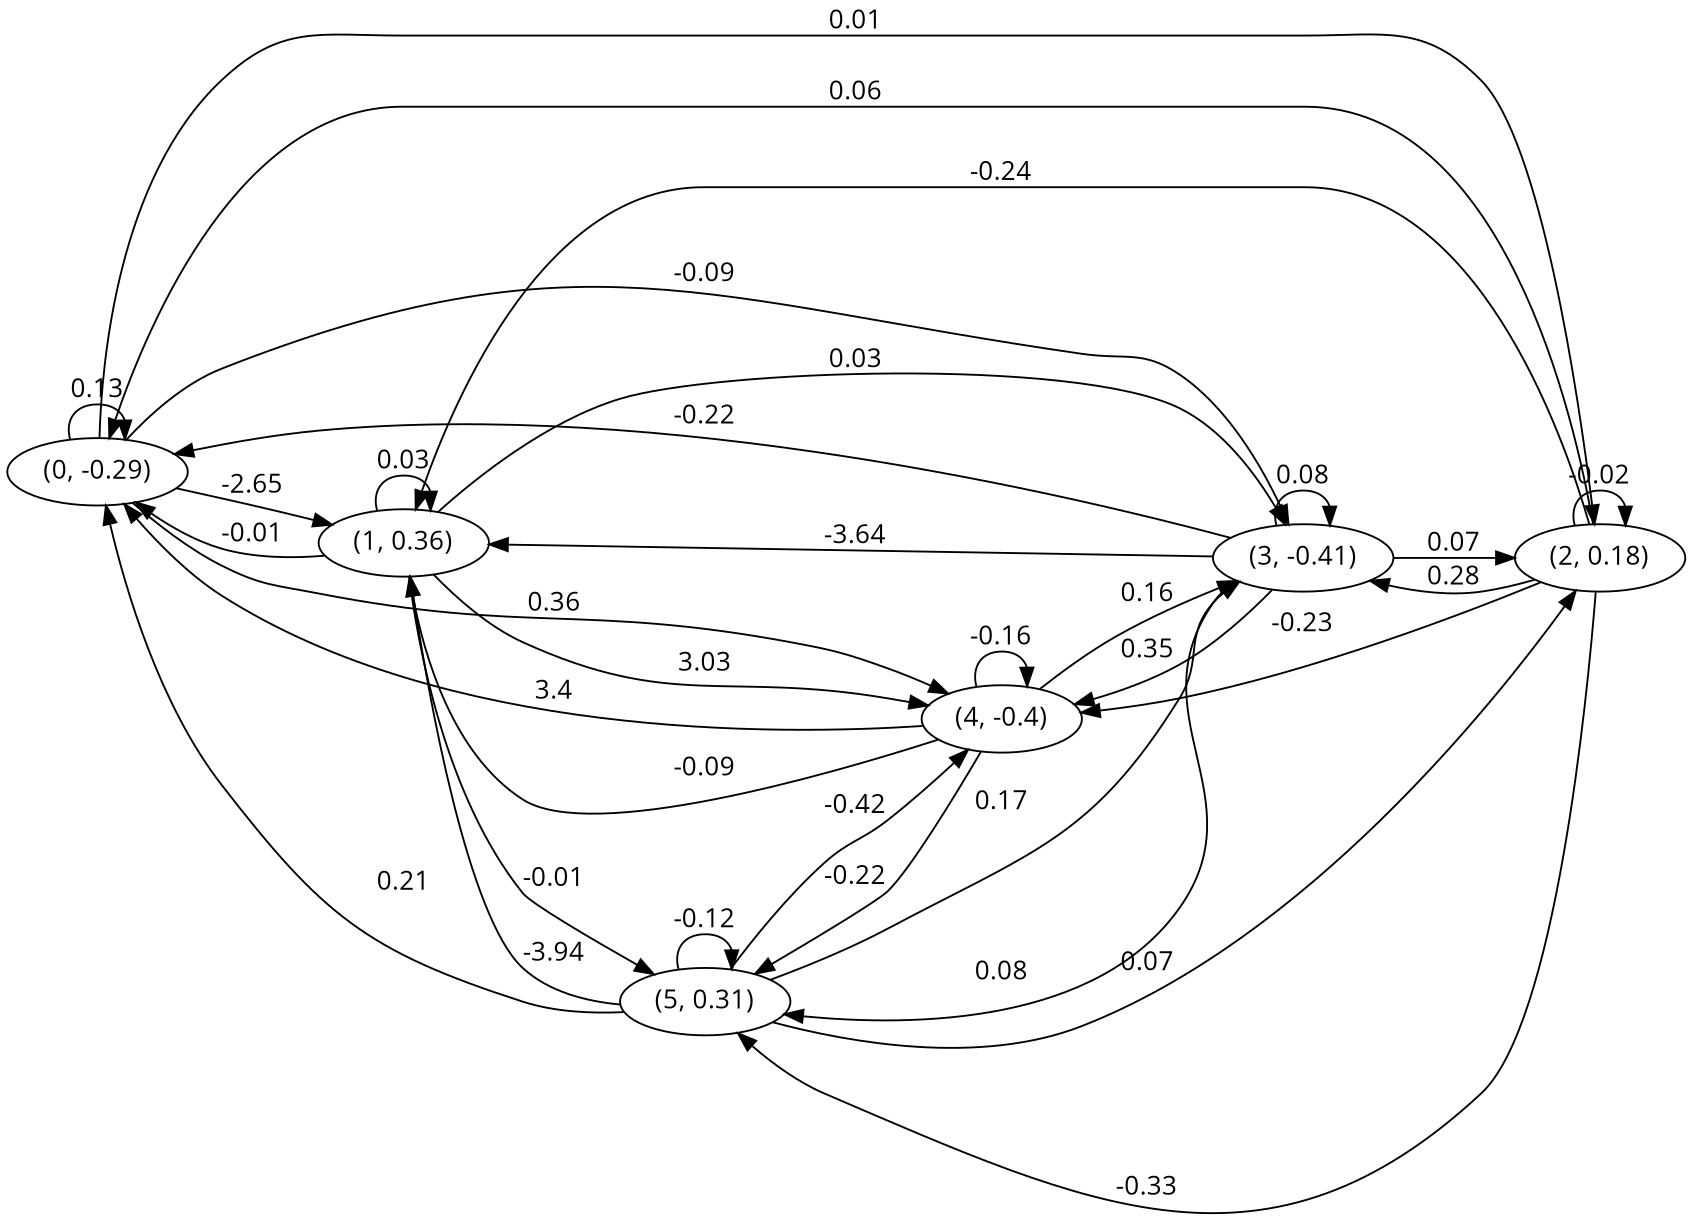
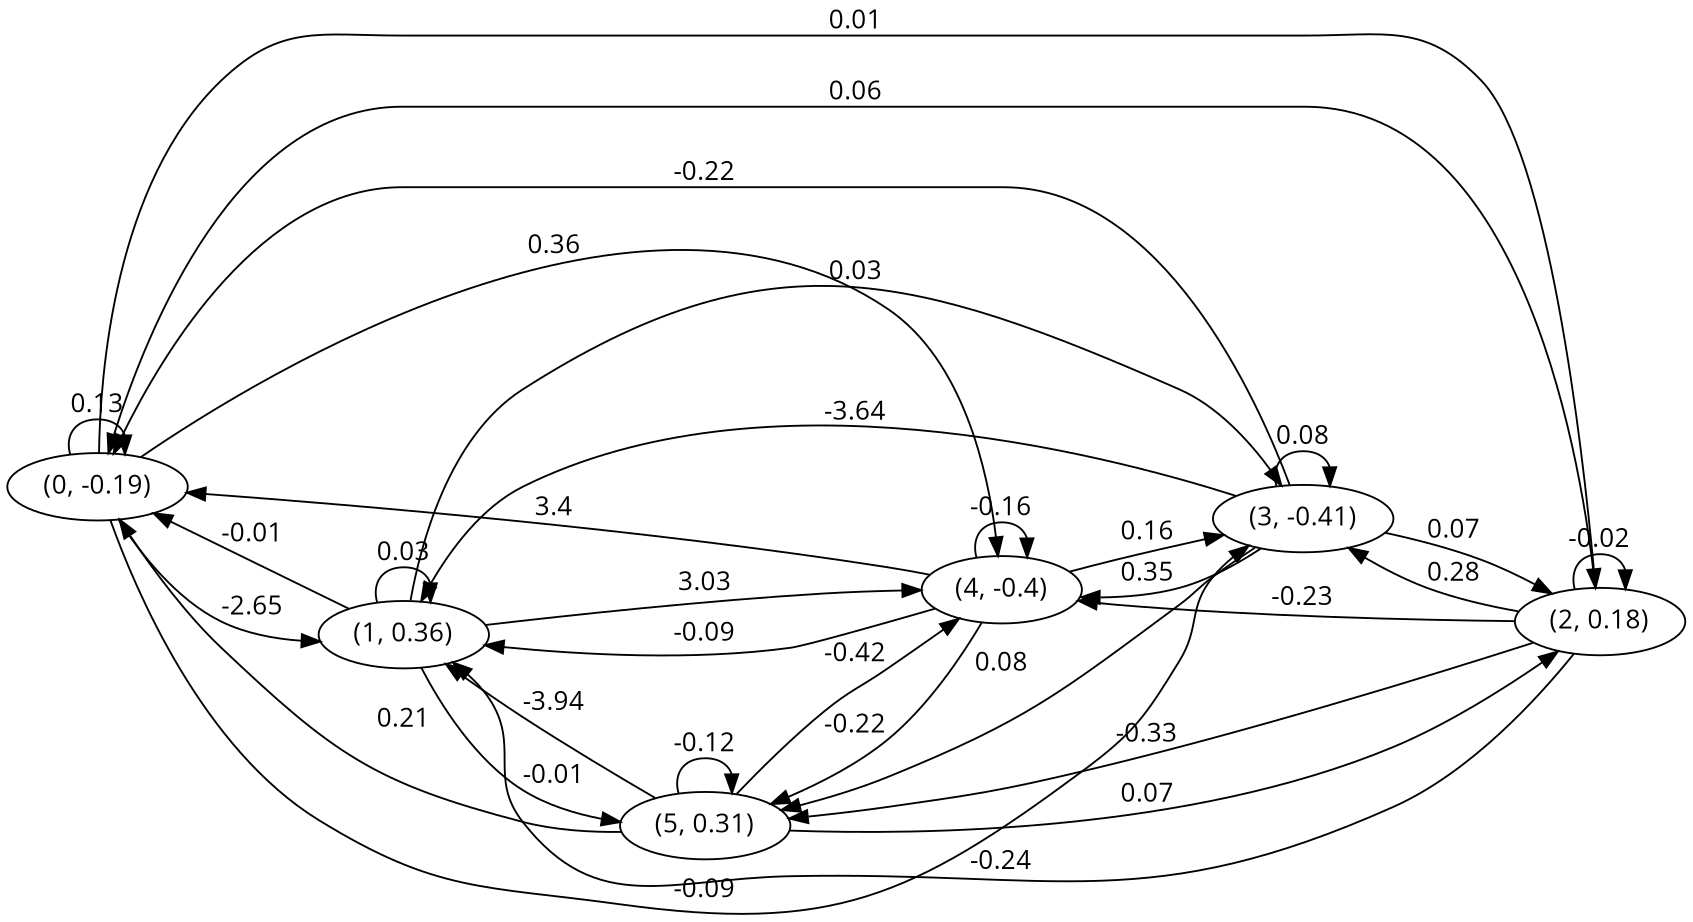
node "(0, -0.29)": label "(0, -0.29)" -> "(0, -0.19)"
edge "(5, 0.31)" -> "(3, -0.41)": removed, label "0.17"
